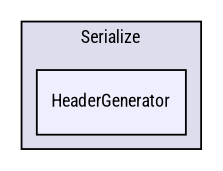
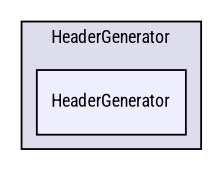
cluster "Serialize": label "Serialize" -> "HeaderGenerator"
